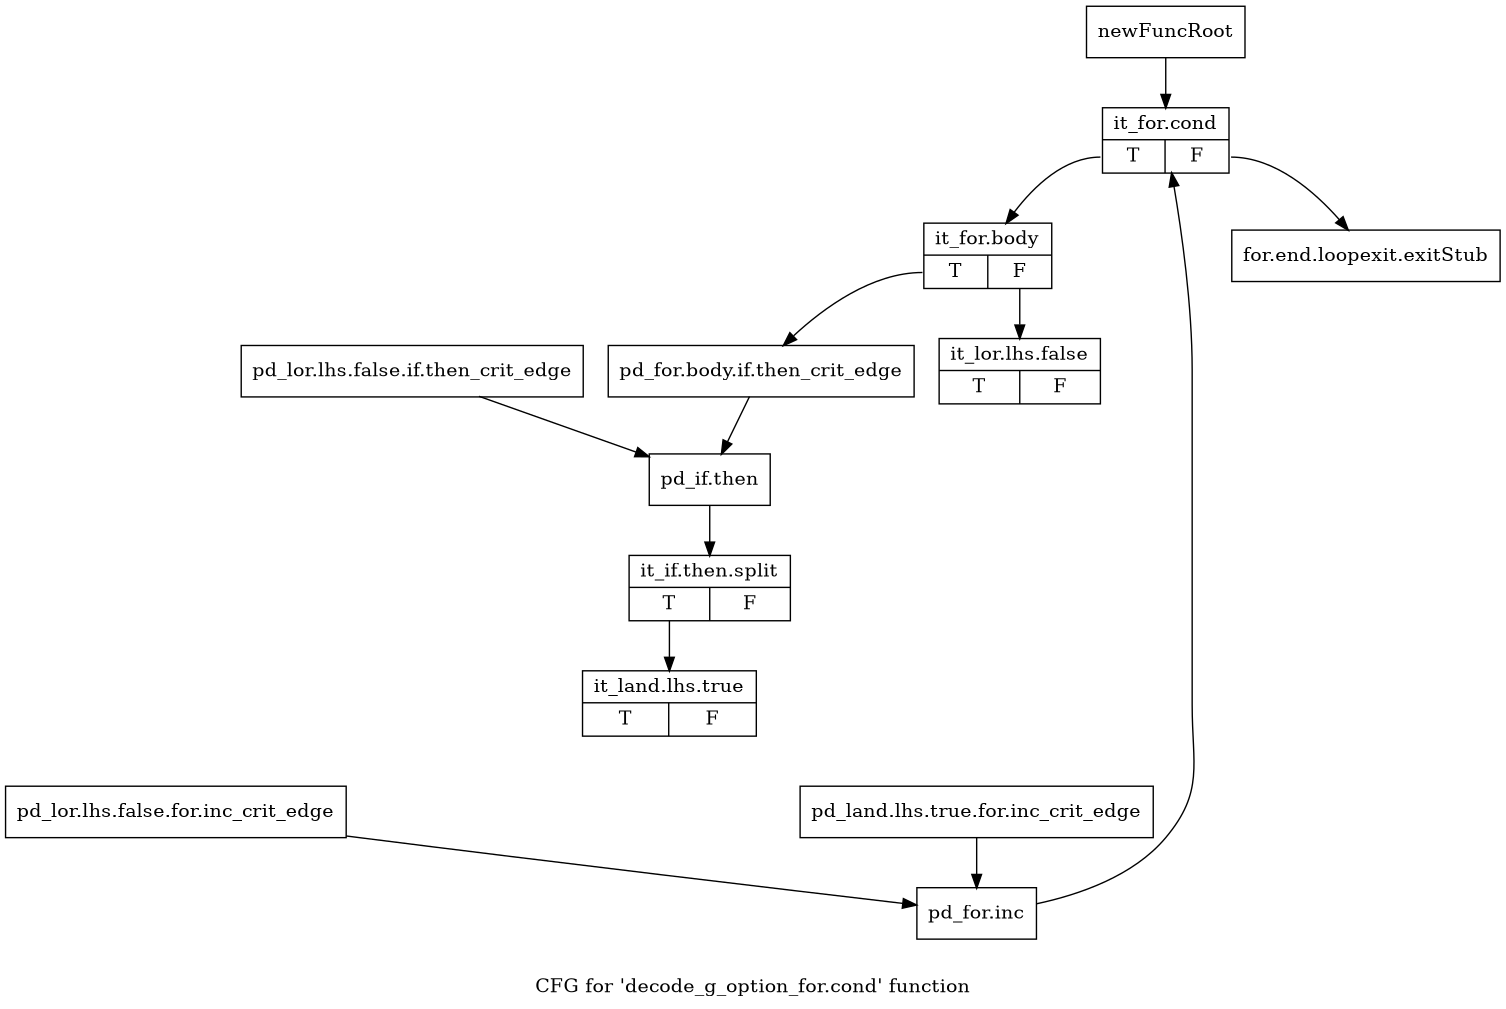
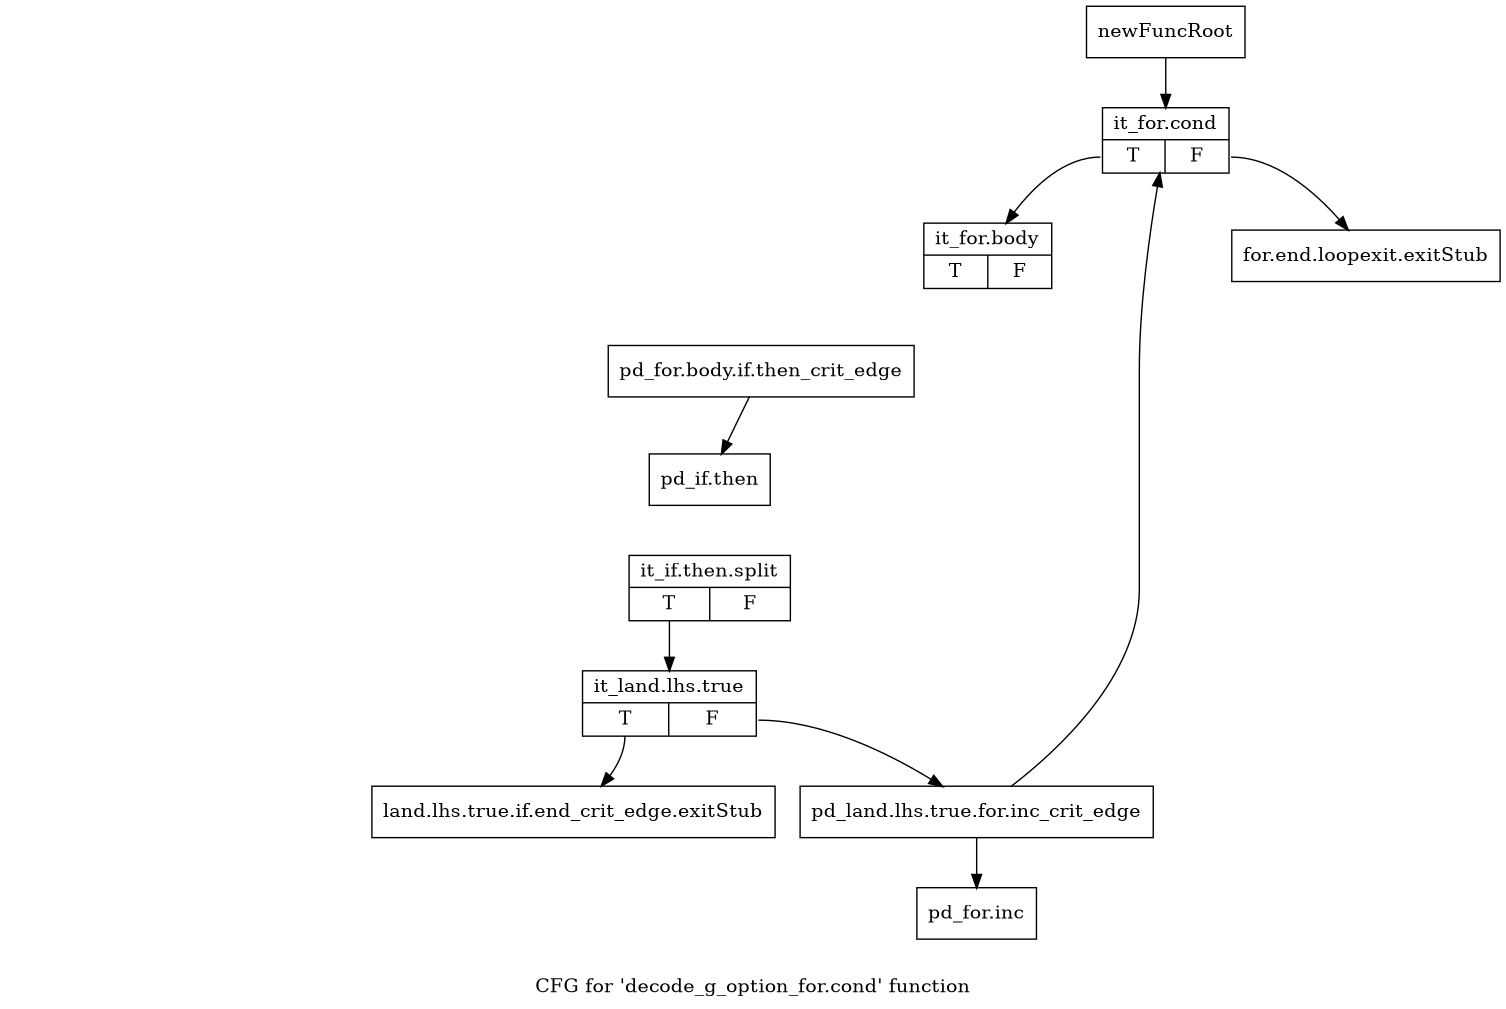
edge "it_for.body" -> "pd_for.body.if.then_crit_edge": removed
node "pd_lor.lhs.false.if.then_crit_edge": removed
node "it_lor.lhs.false": removed
edge "pd_if.then" -> "it_if.then.split": removed
edge "pd_for.inc" -> "it_for.cond": now "pd_land.lhs.true.for.inc_crit_edge" -> "it_for.cond"
edge "it_land.lhs.true" -> "pd_land.lhs.true.for.inc_crit_edge": added
node "pd_lor.lhs.false.for.inc_crit_edge": removed
node "land.lhs.true.if.end_crit_edge.exitStub": added
